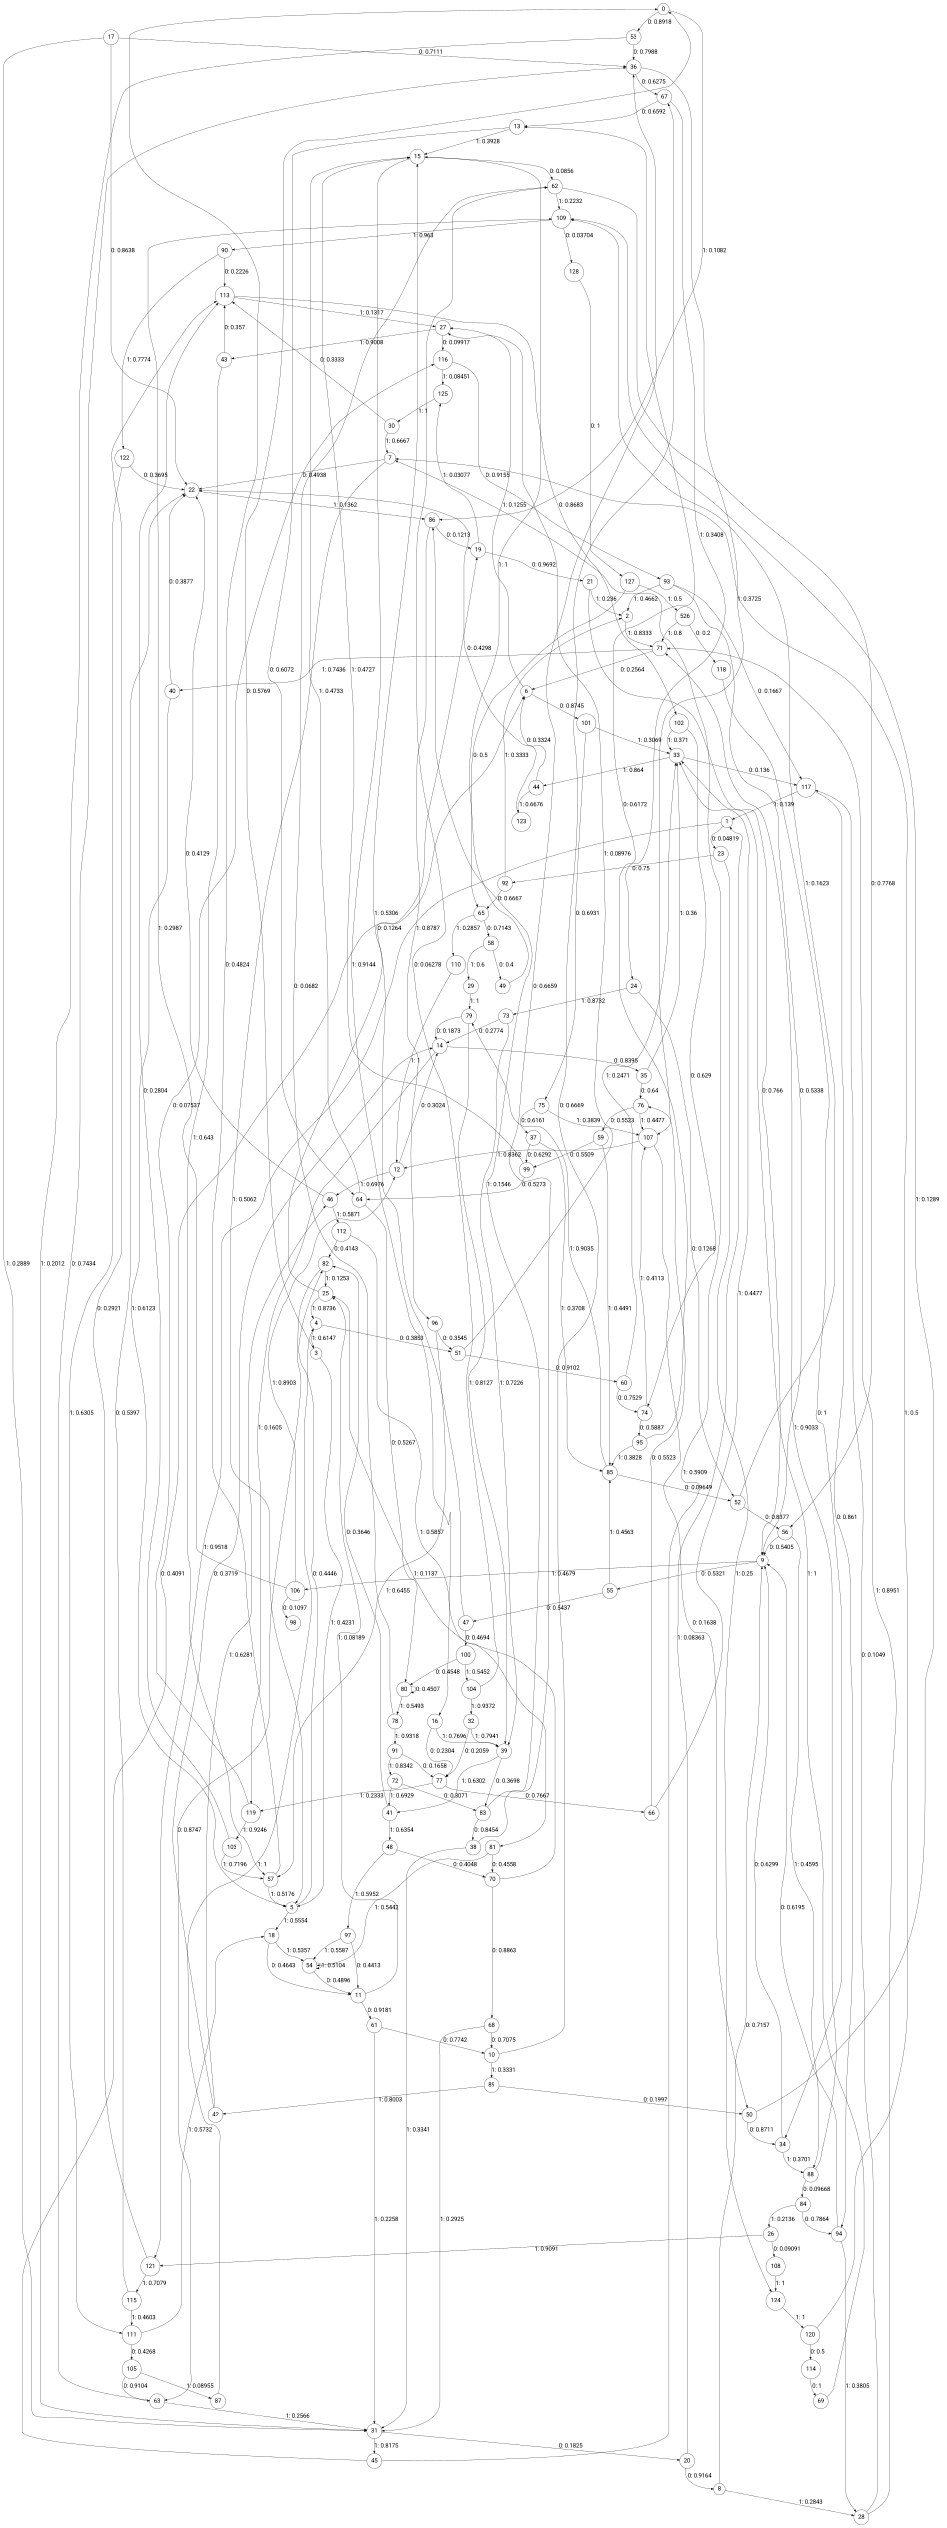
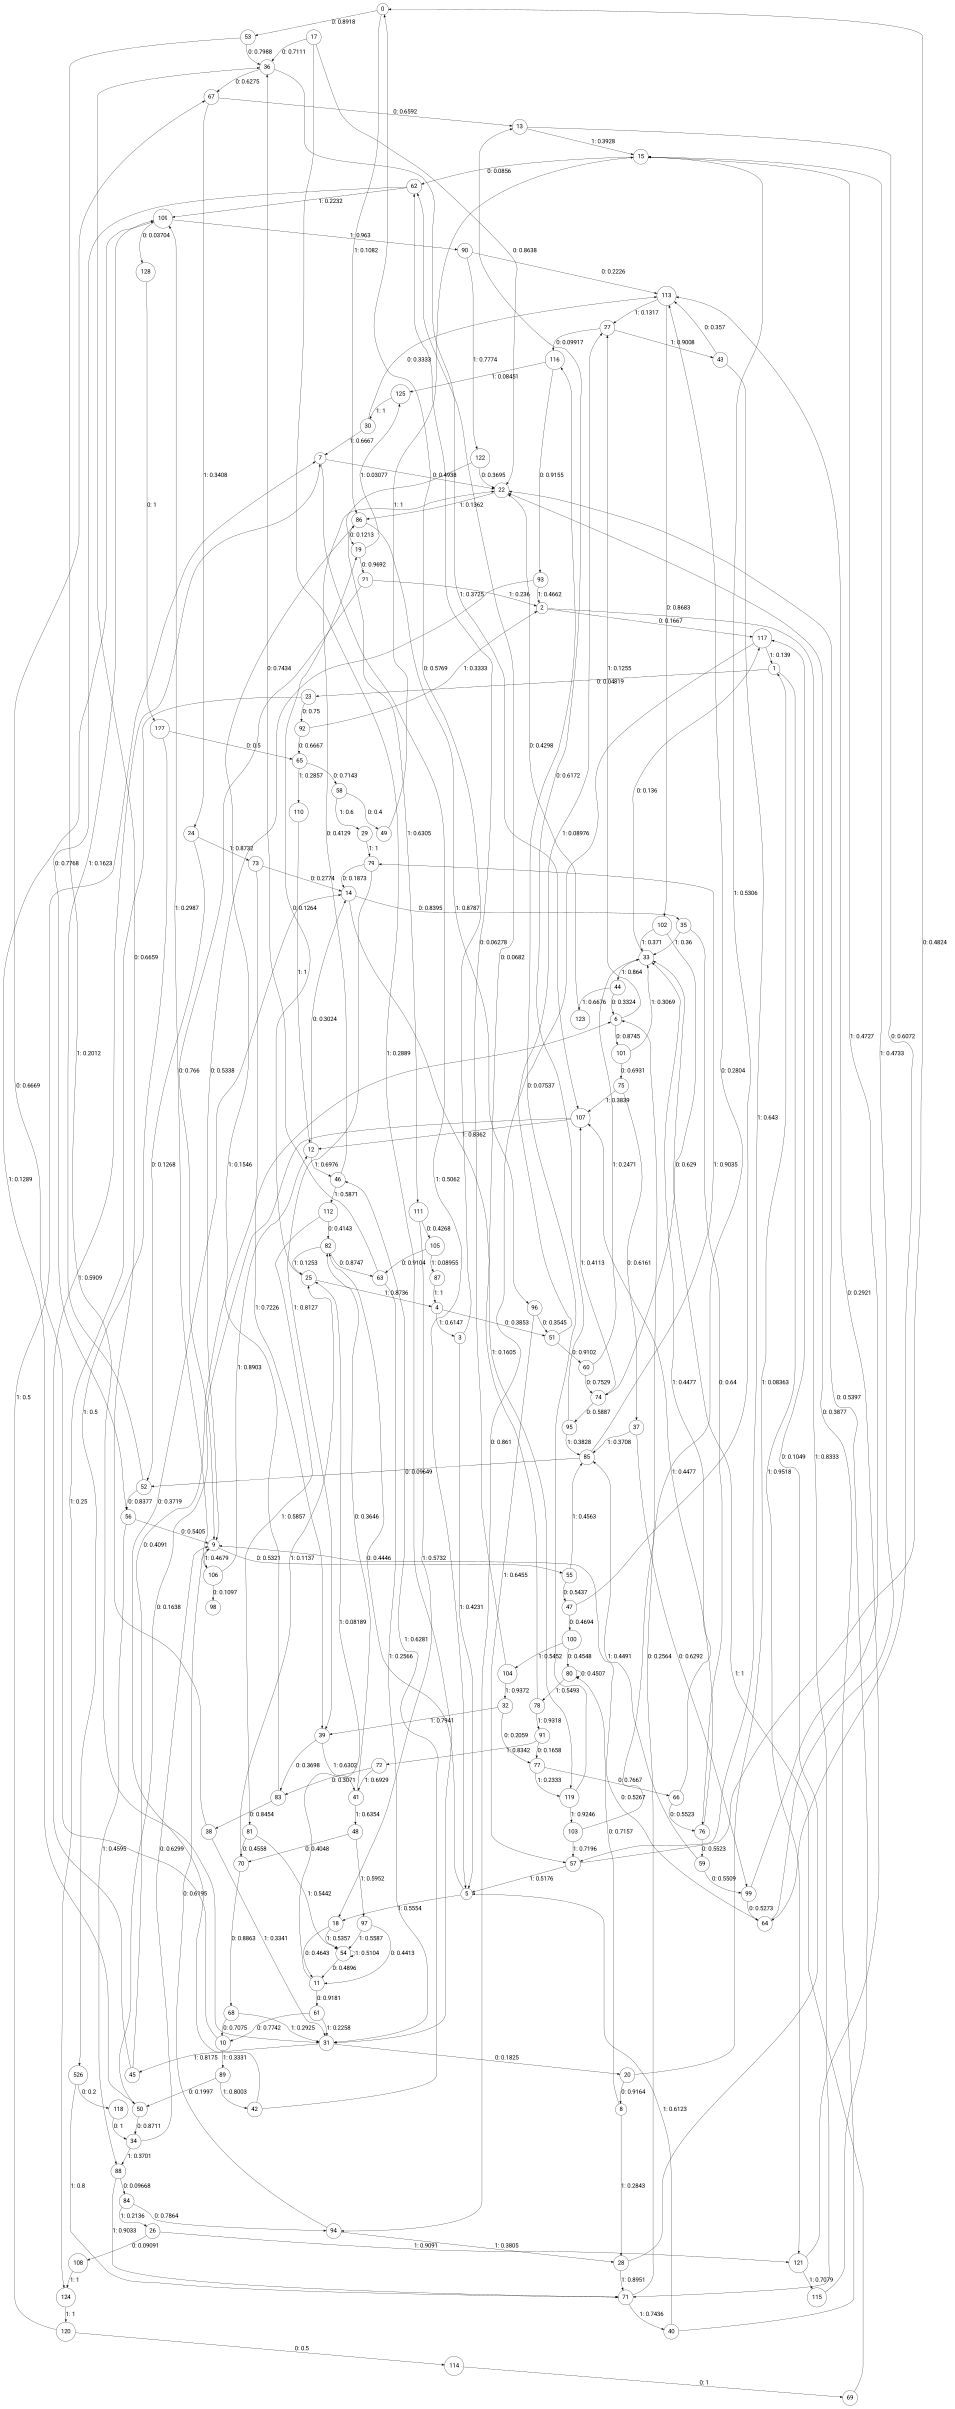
edge "93" -> "117": now "2" -> "117"
node "16": removed
edge "115" -> "111": removed, label "1: 0.4603"
